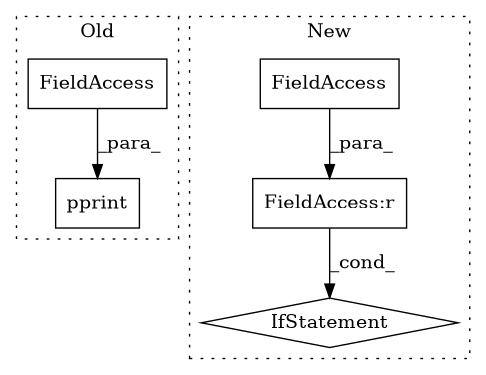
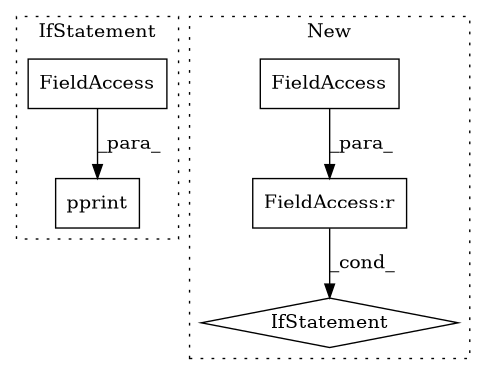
cluster "Old": label "Old" -> "IfStatement"
